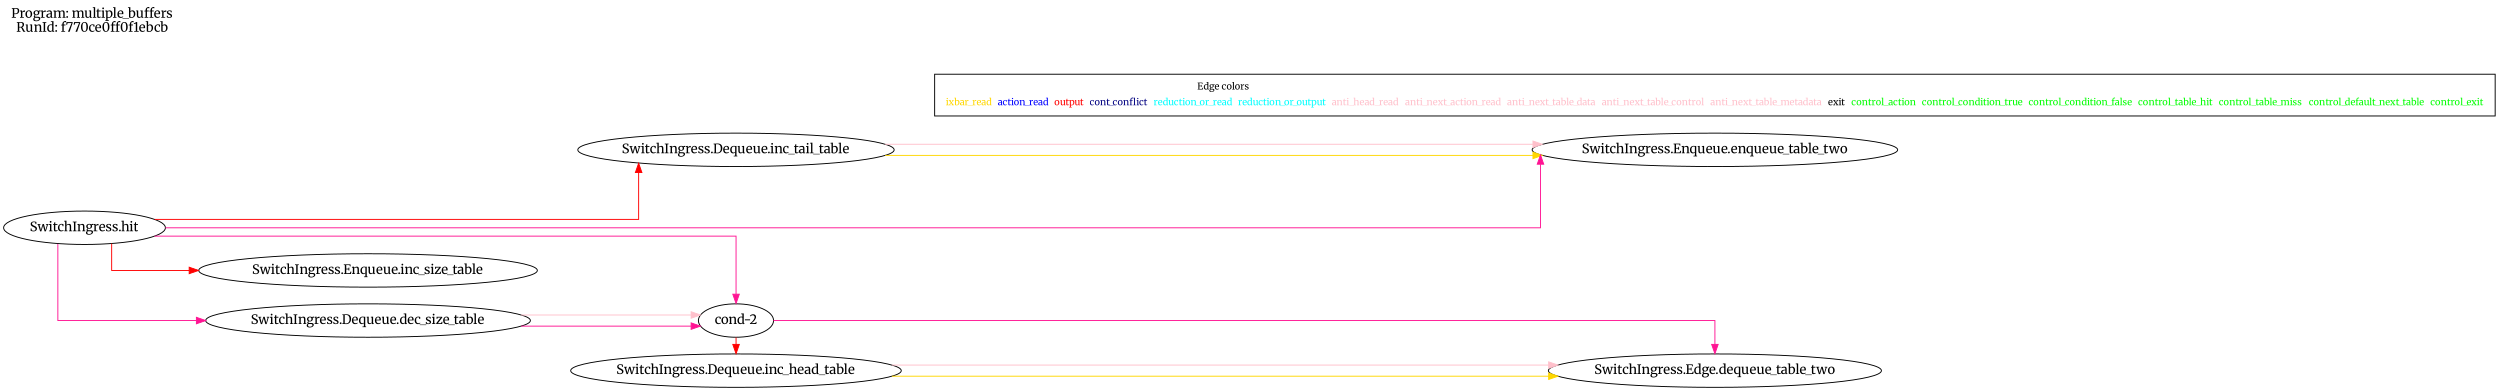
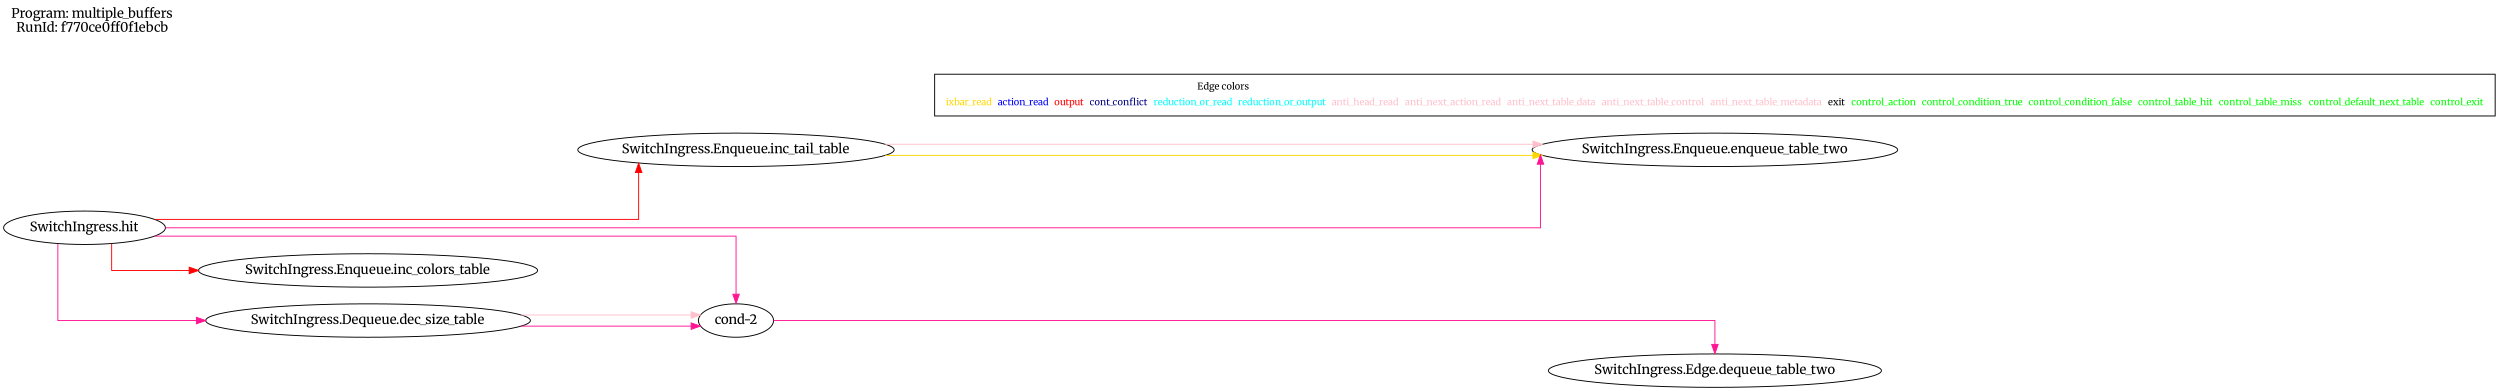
node "SwitchIngress.Dequeue.inc_tail_table": label "SwitchIngress.Dequeue.inc_tail_table" -> "SwitchIngress.Enqueue.inc_tail_table"
node "SwitchIngress.Enqueue.inc_size_table": label "SwitchIngress.Enqueue.inc_size_table" -> "SwitchIngress.Enqueue.inc_colors_table"
node "SwitchIngress.Dequeue.inc_head_table": removed
